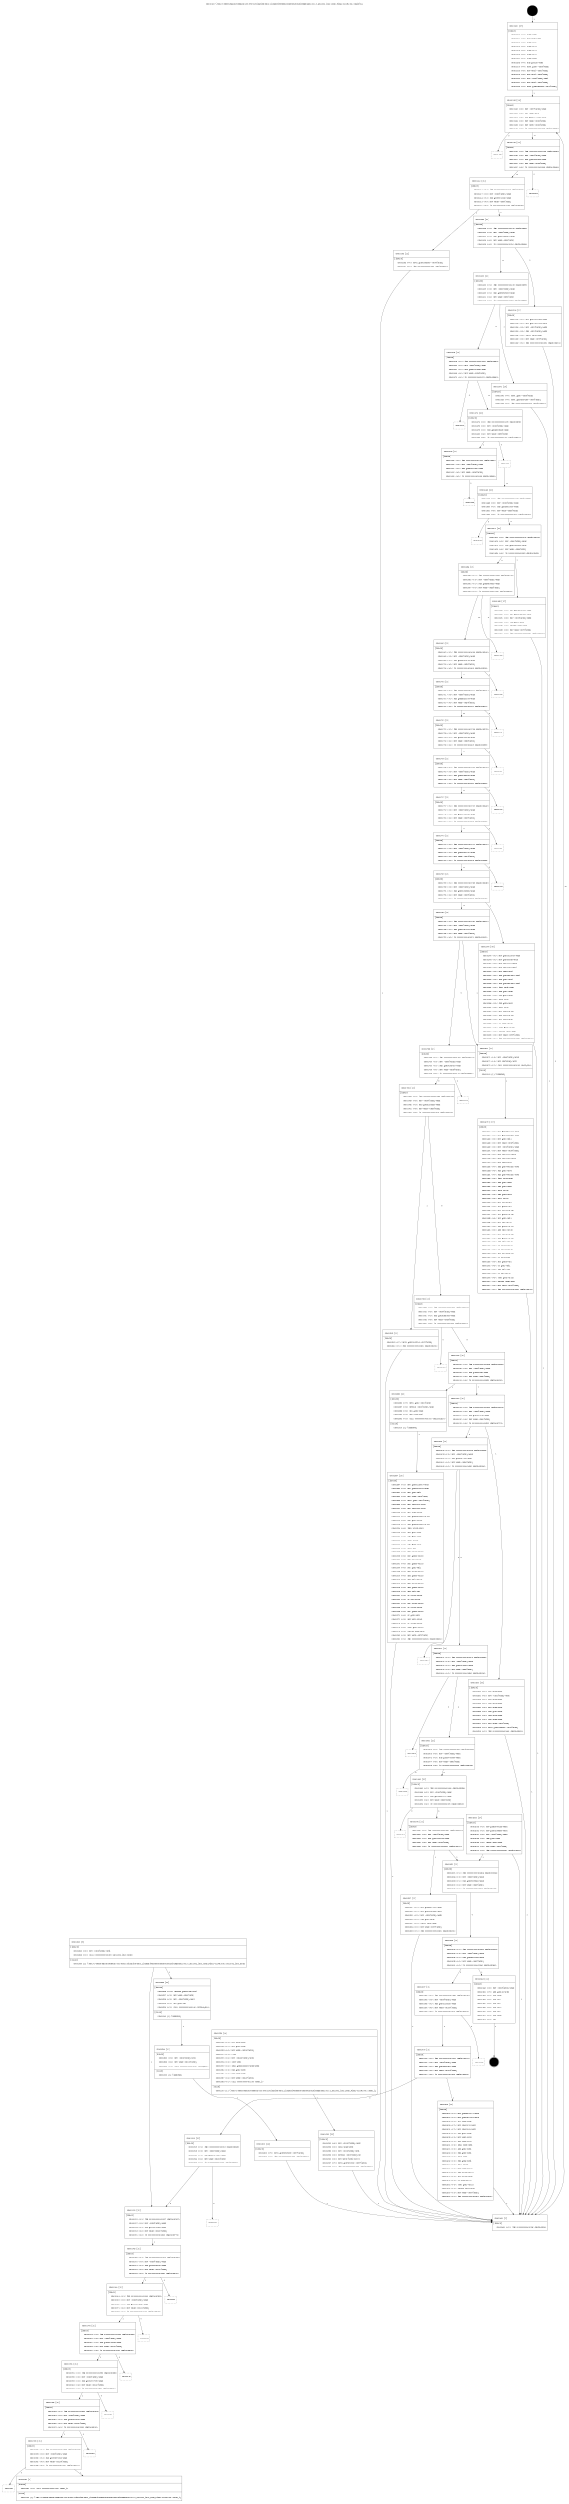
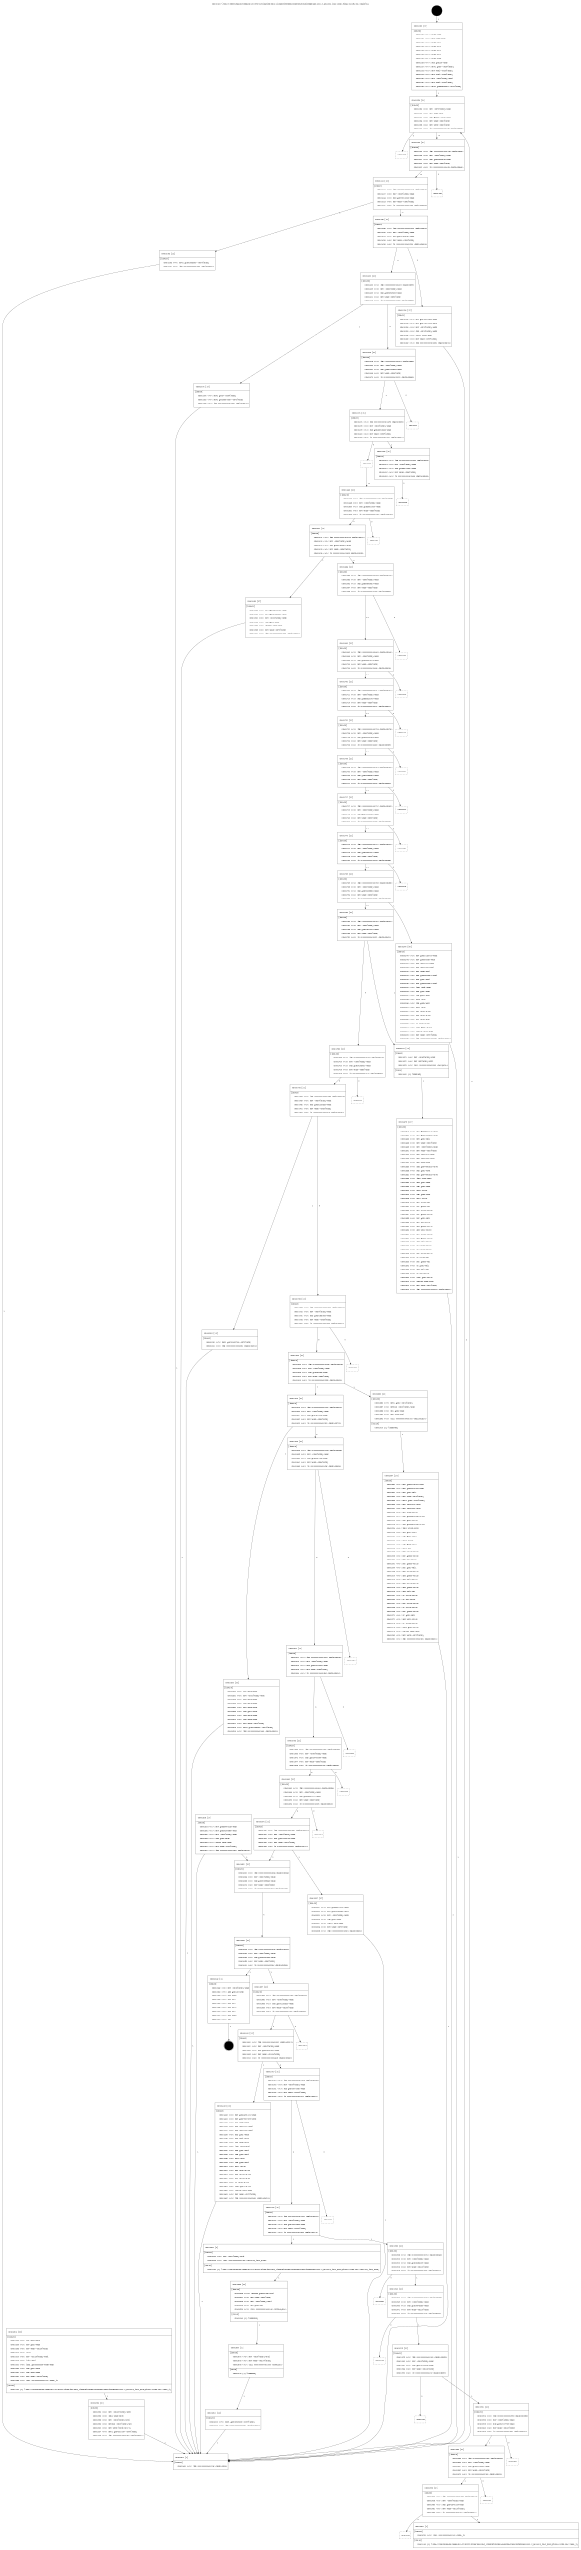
edge "0x401d24 [9]" -> "0x401932 [25]": reversed
